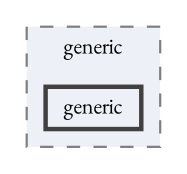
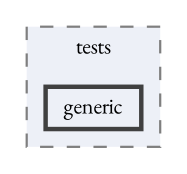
cluster "generic": label "generic" -> "tests"
